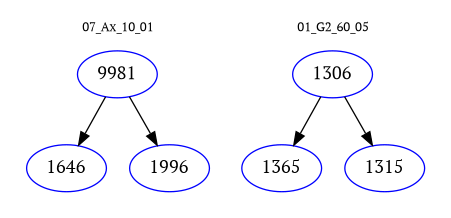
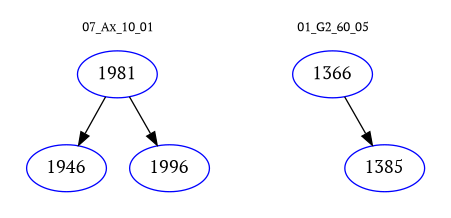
node "9981": label "9981" -> "1981"
node "1306": label "1306" -> "1366"
node "1646": label "1646" -> "1946"
node "1365": removed
node "1315": label "1315" -> "1385"
